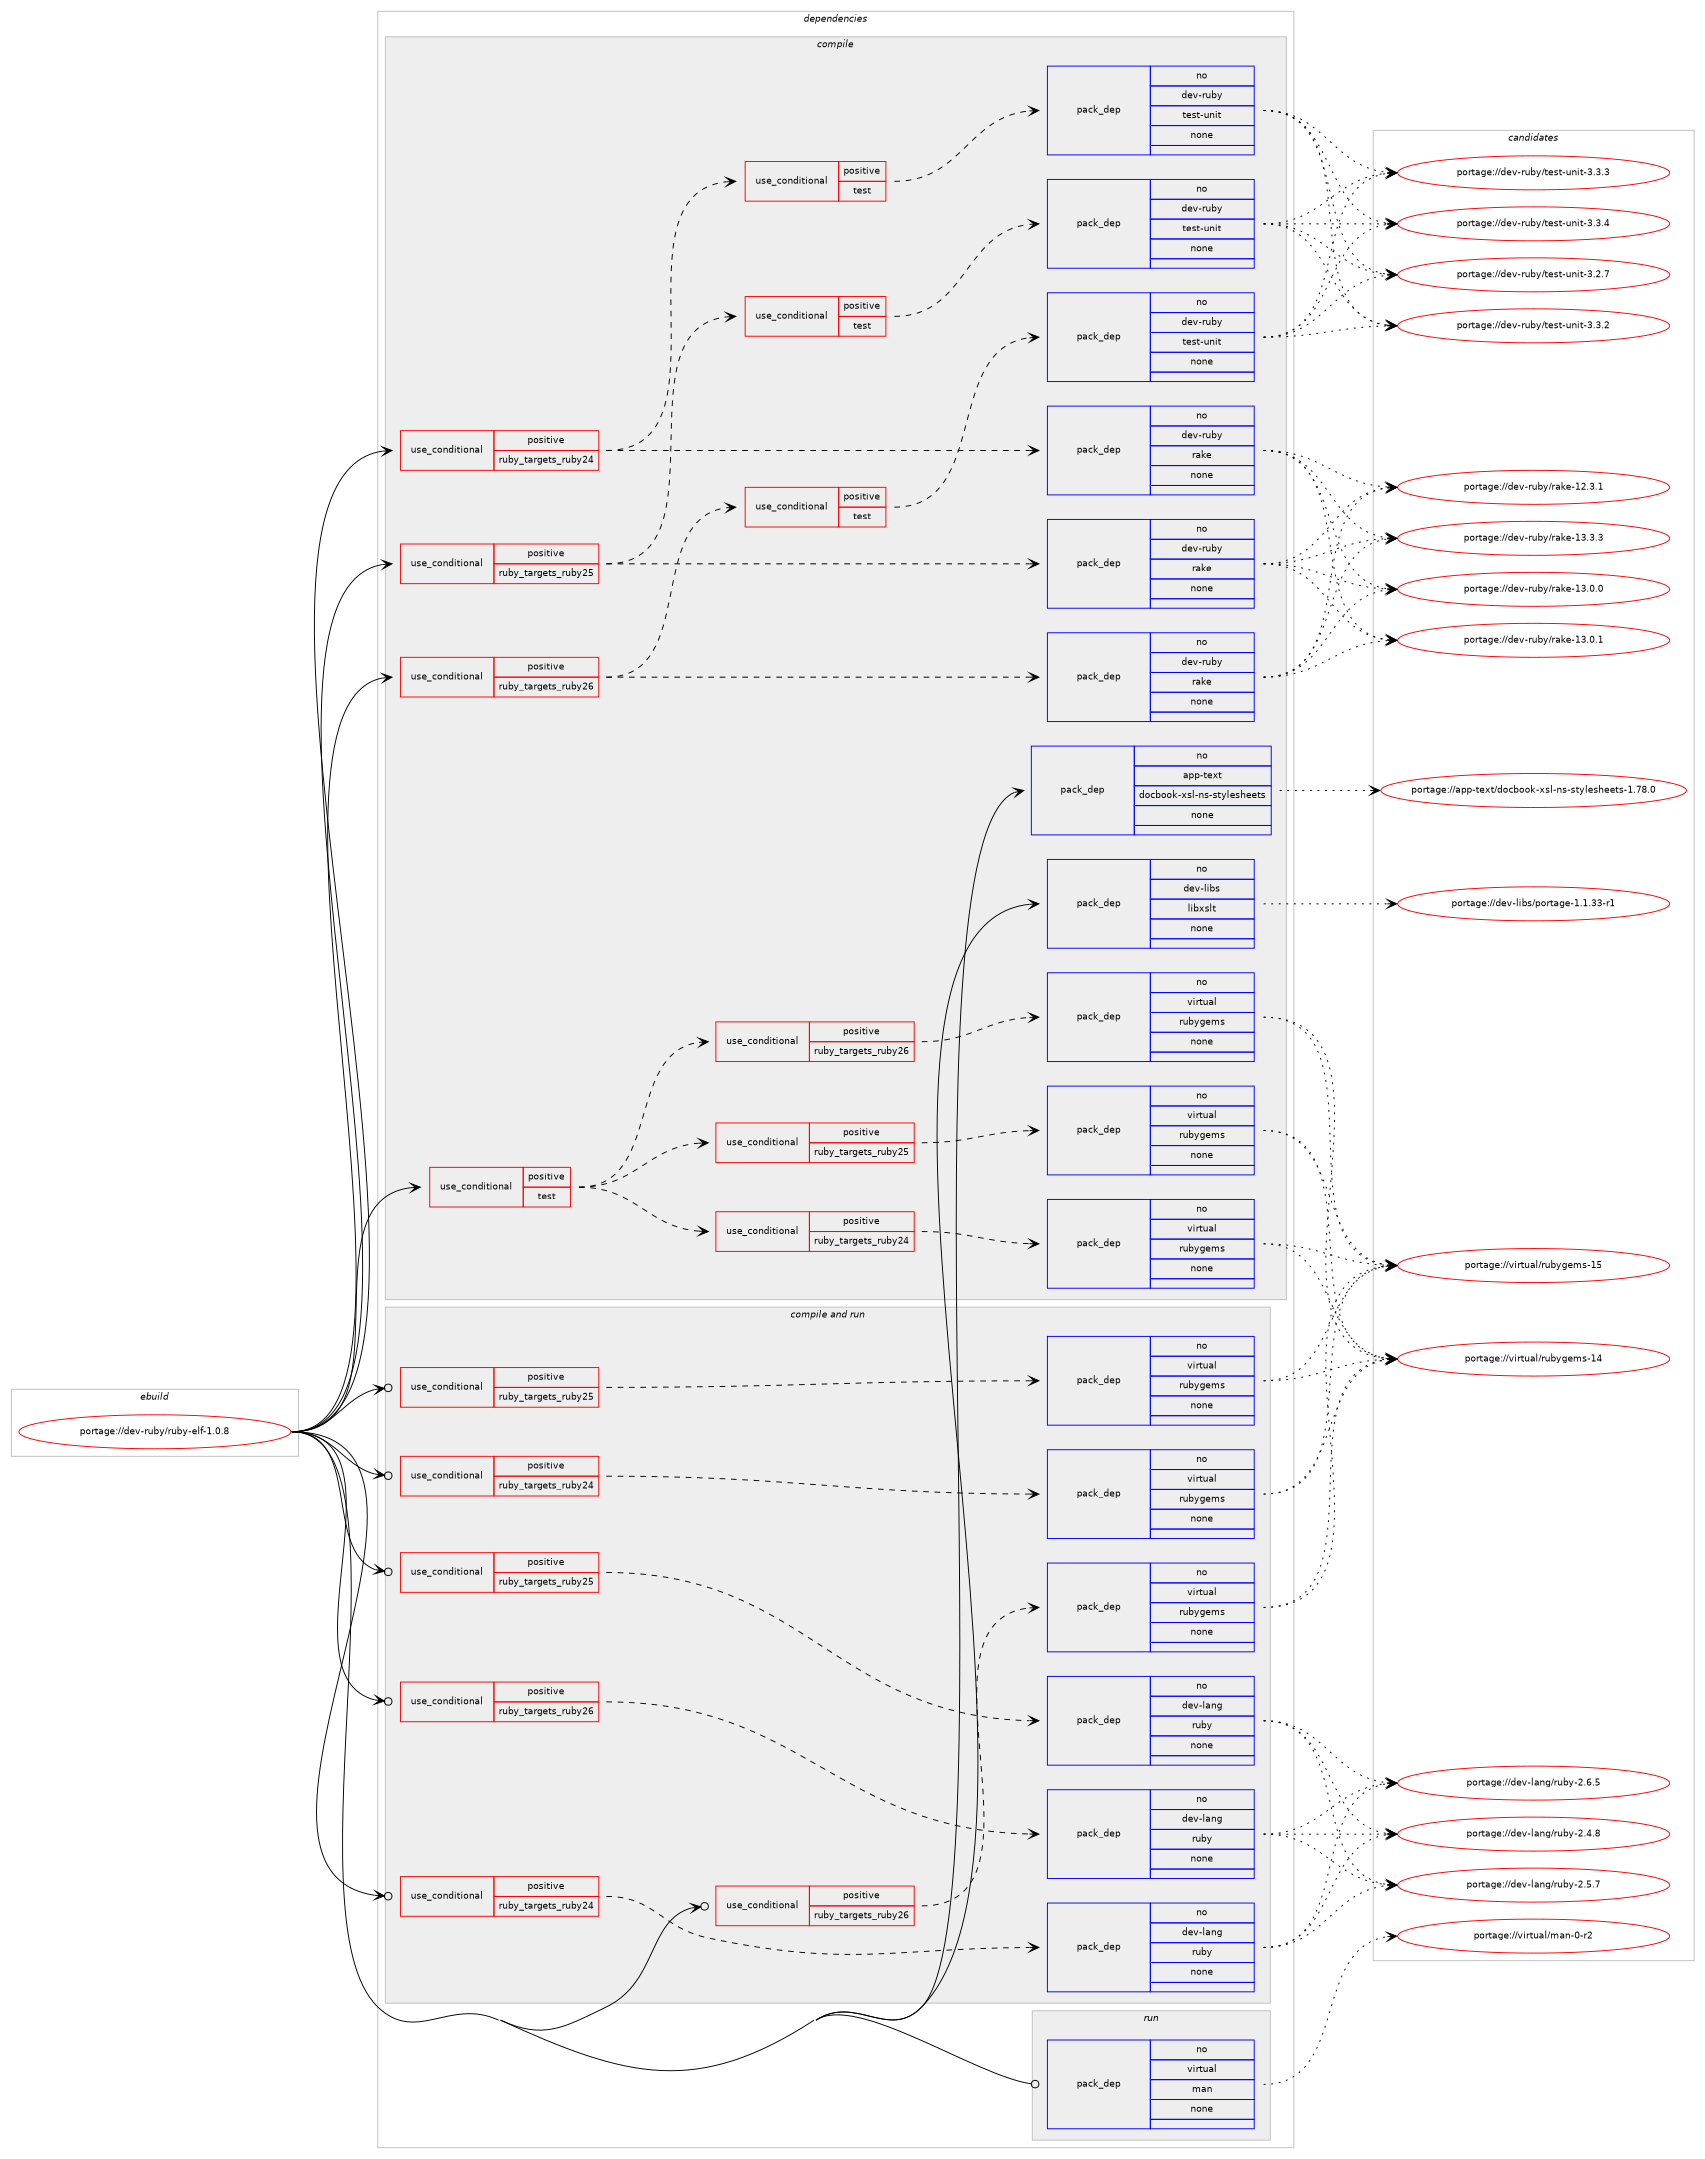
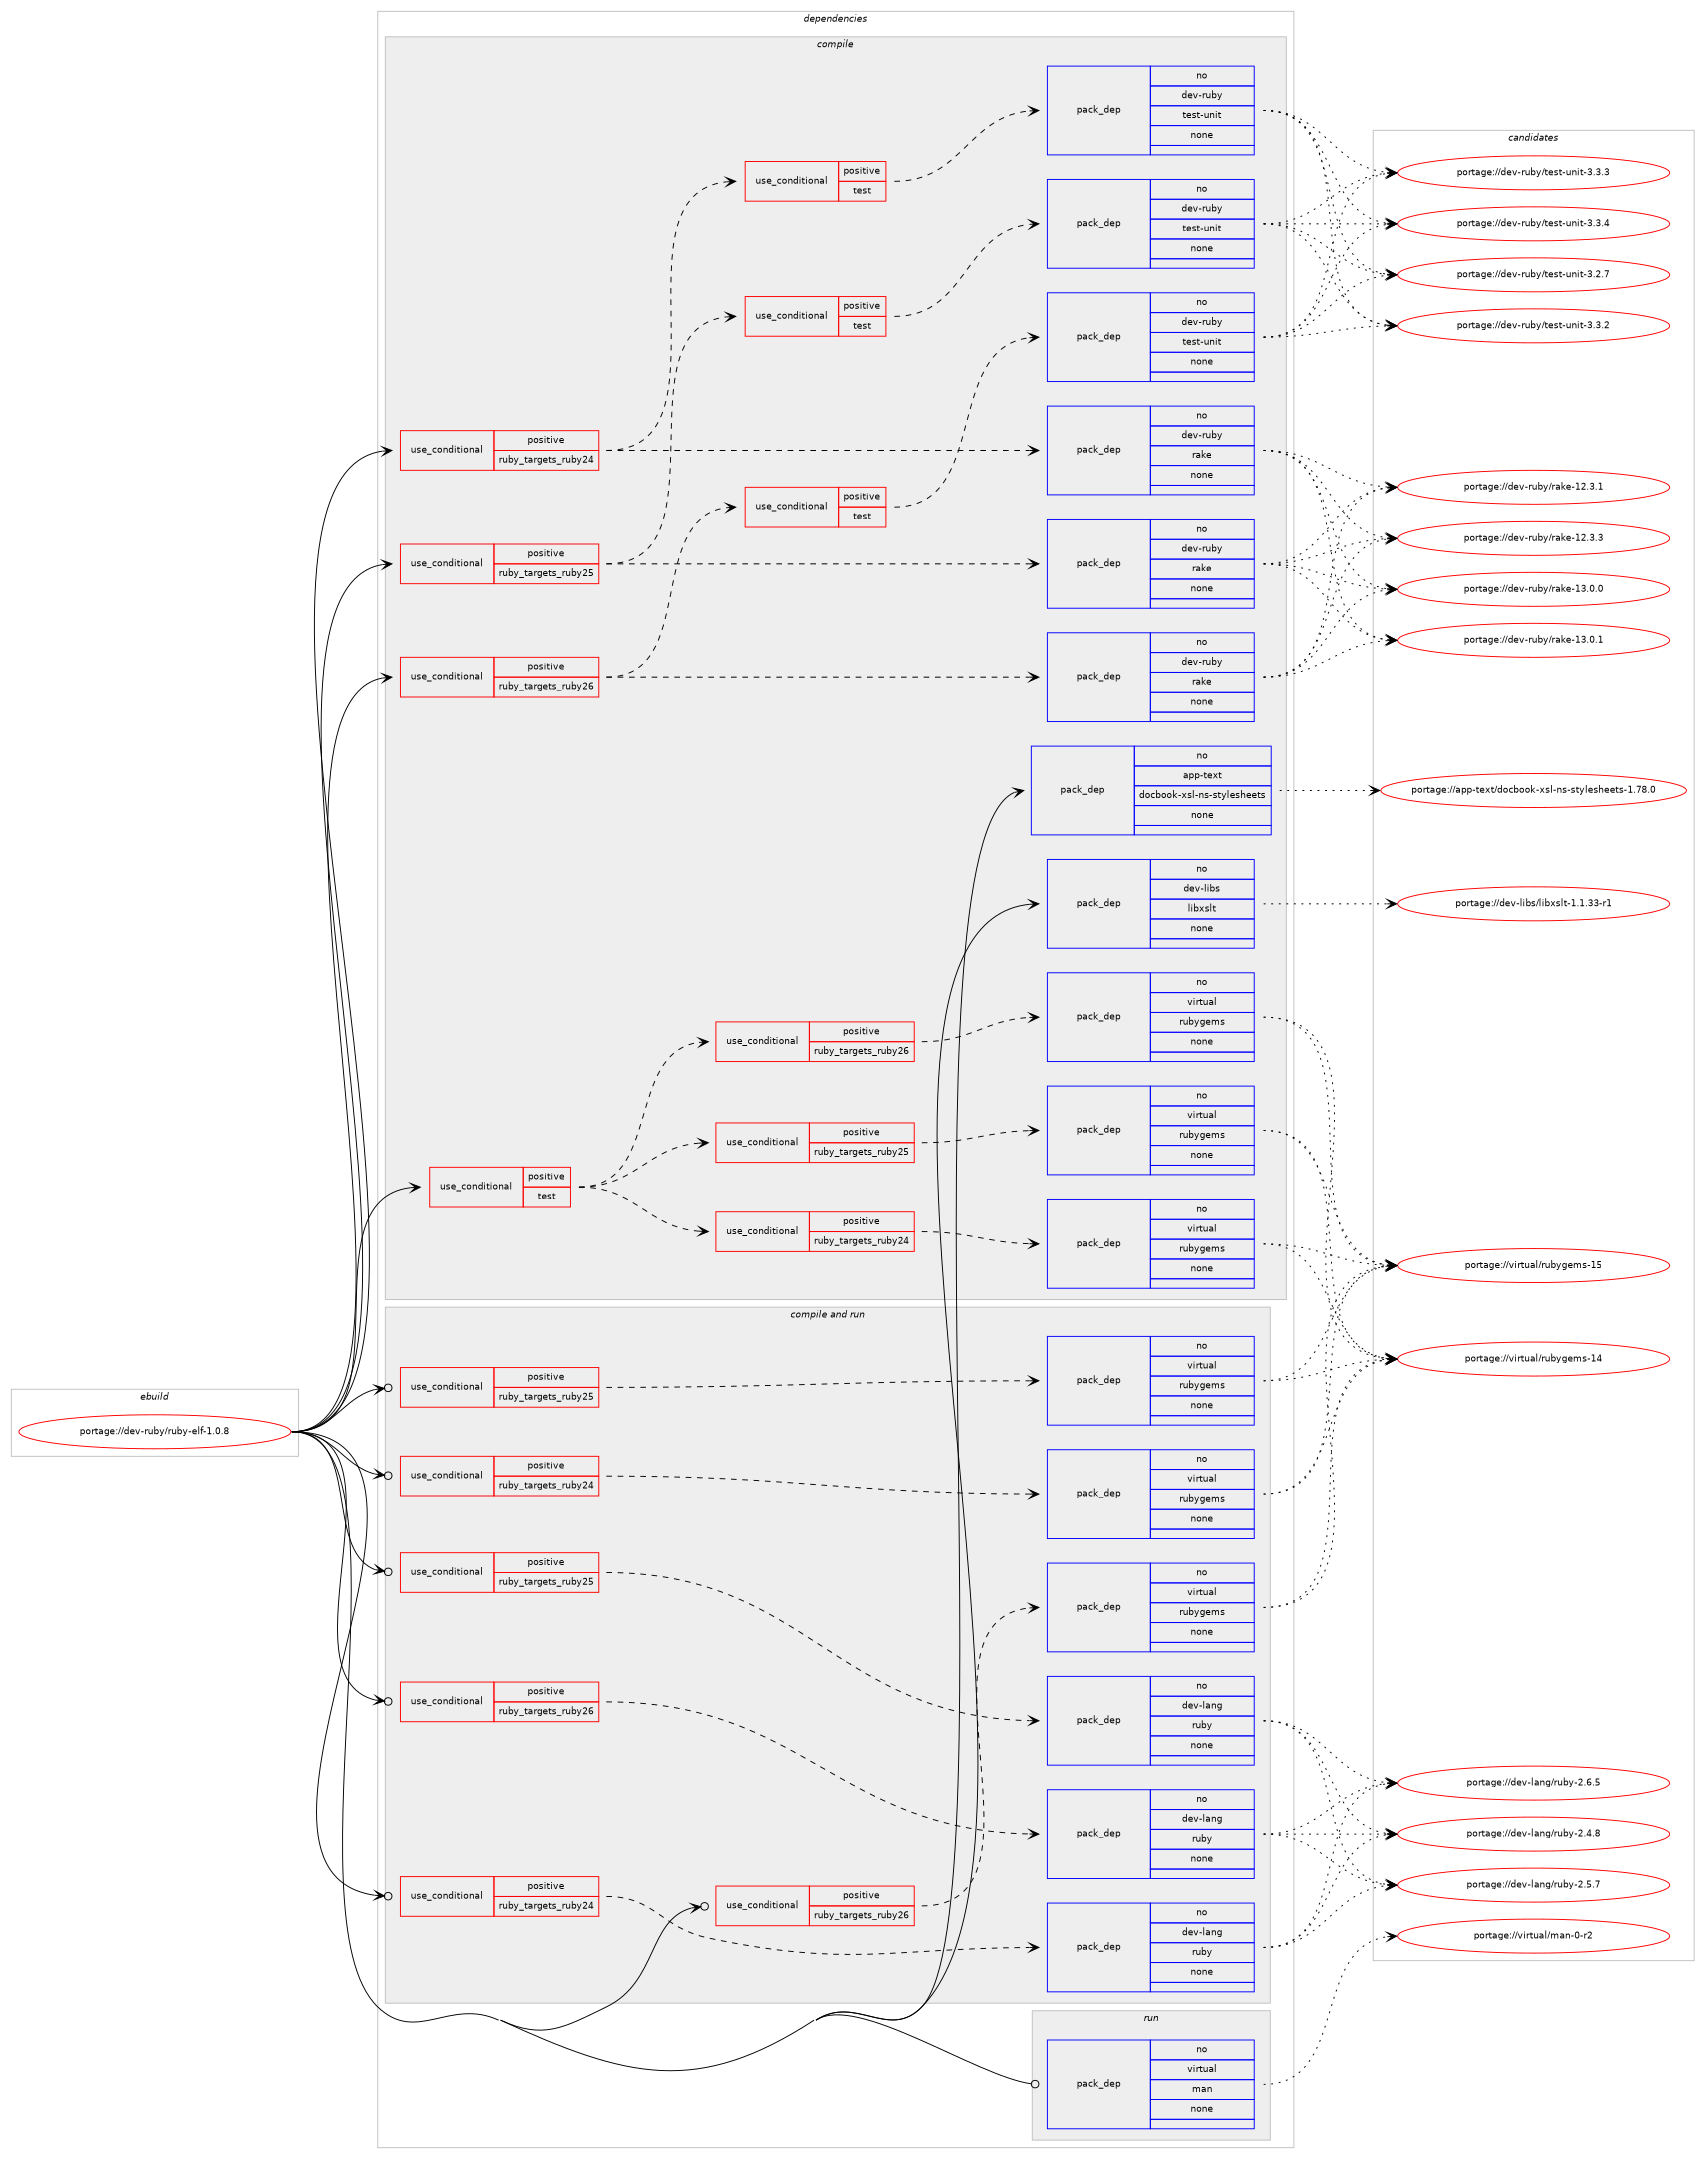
node "portage://dev-ruby/rake-13.3.3": label "portage://dev-ruby/rake-13.3.3" -> "portage://dev-ruby/rake-12.3.3"
node "portage://dev-libs/portage-1.1.33-r1": label "portage://dev-libs/portage-1.1.33-r1" -> "portage://dev-libs/libxslt-1.1.33-r1"
